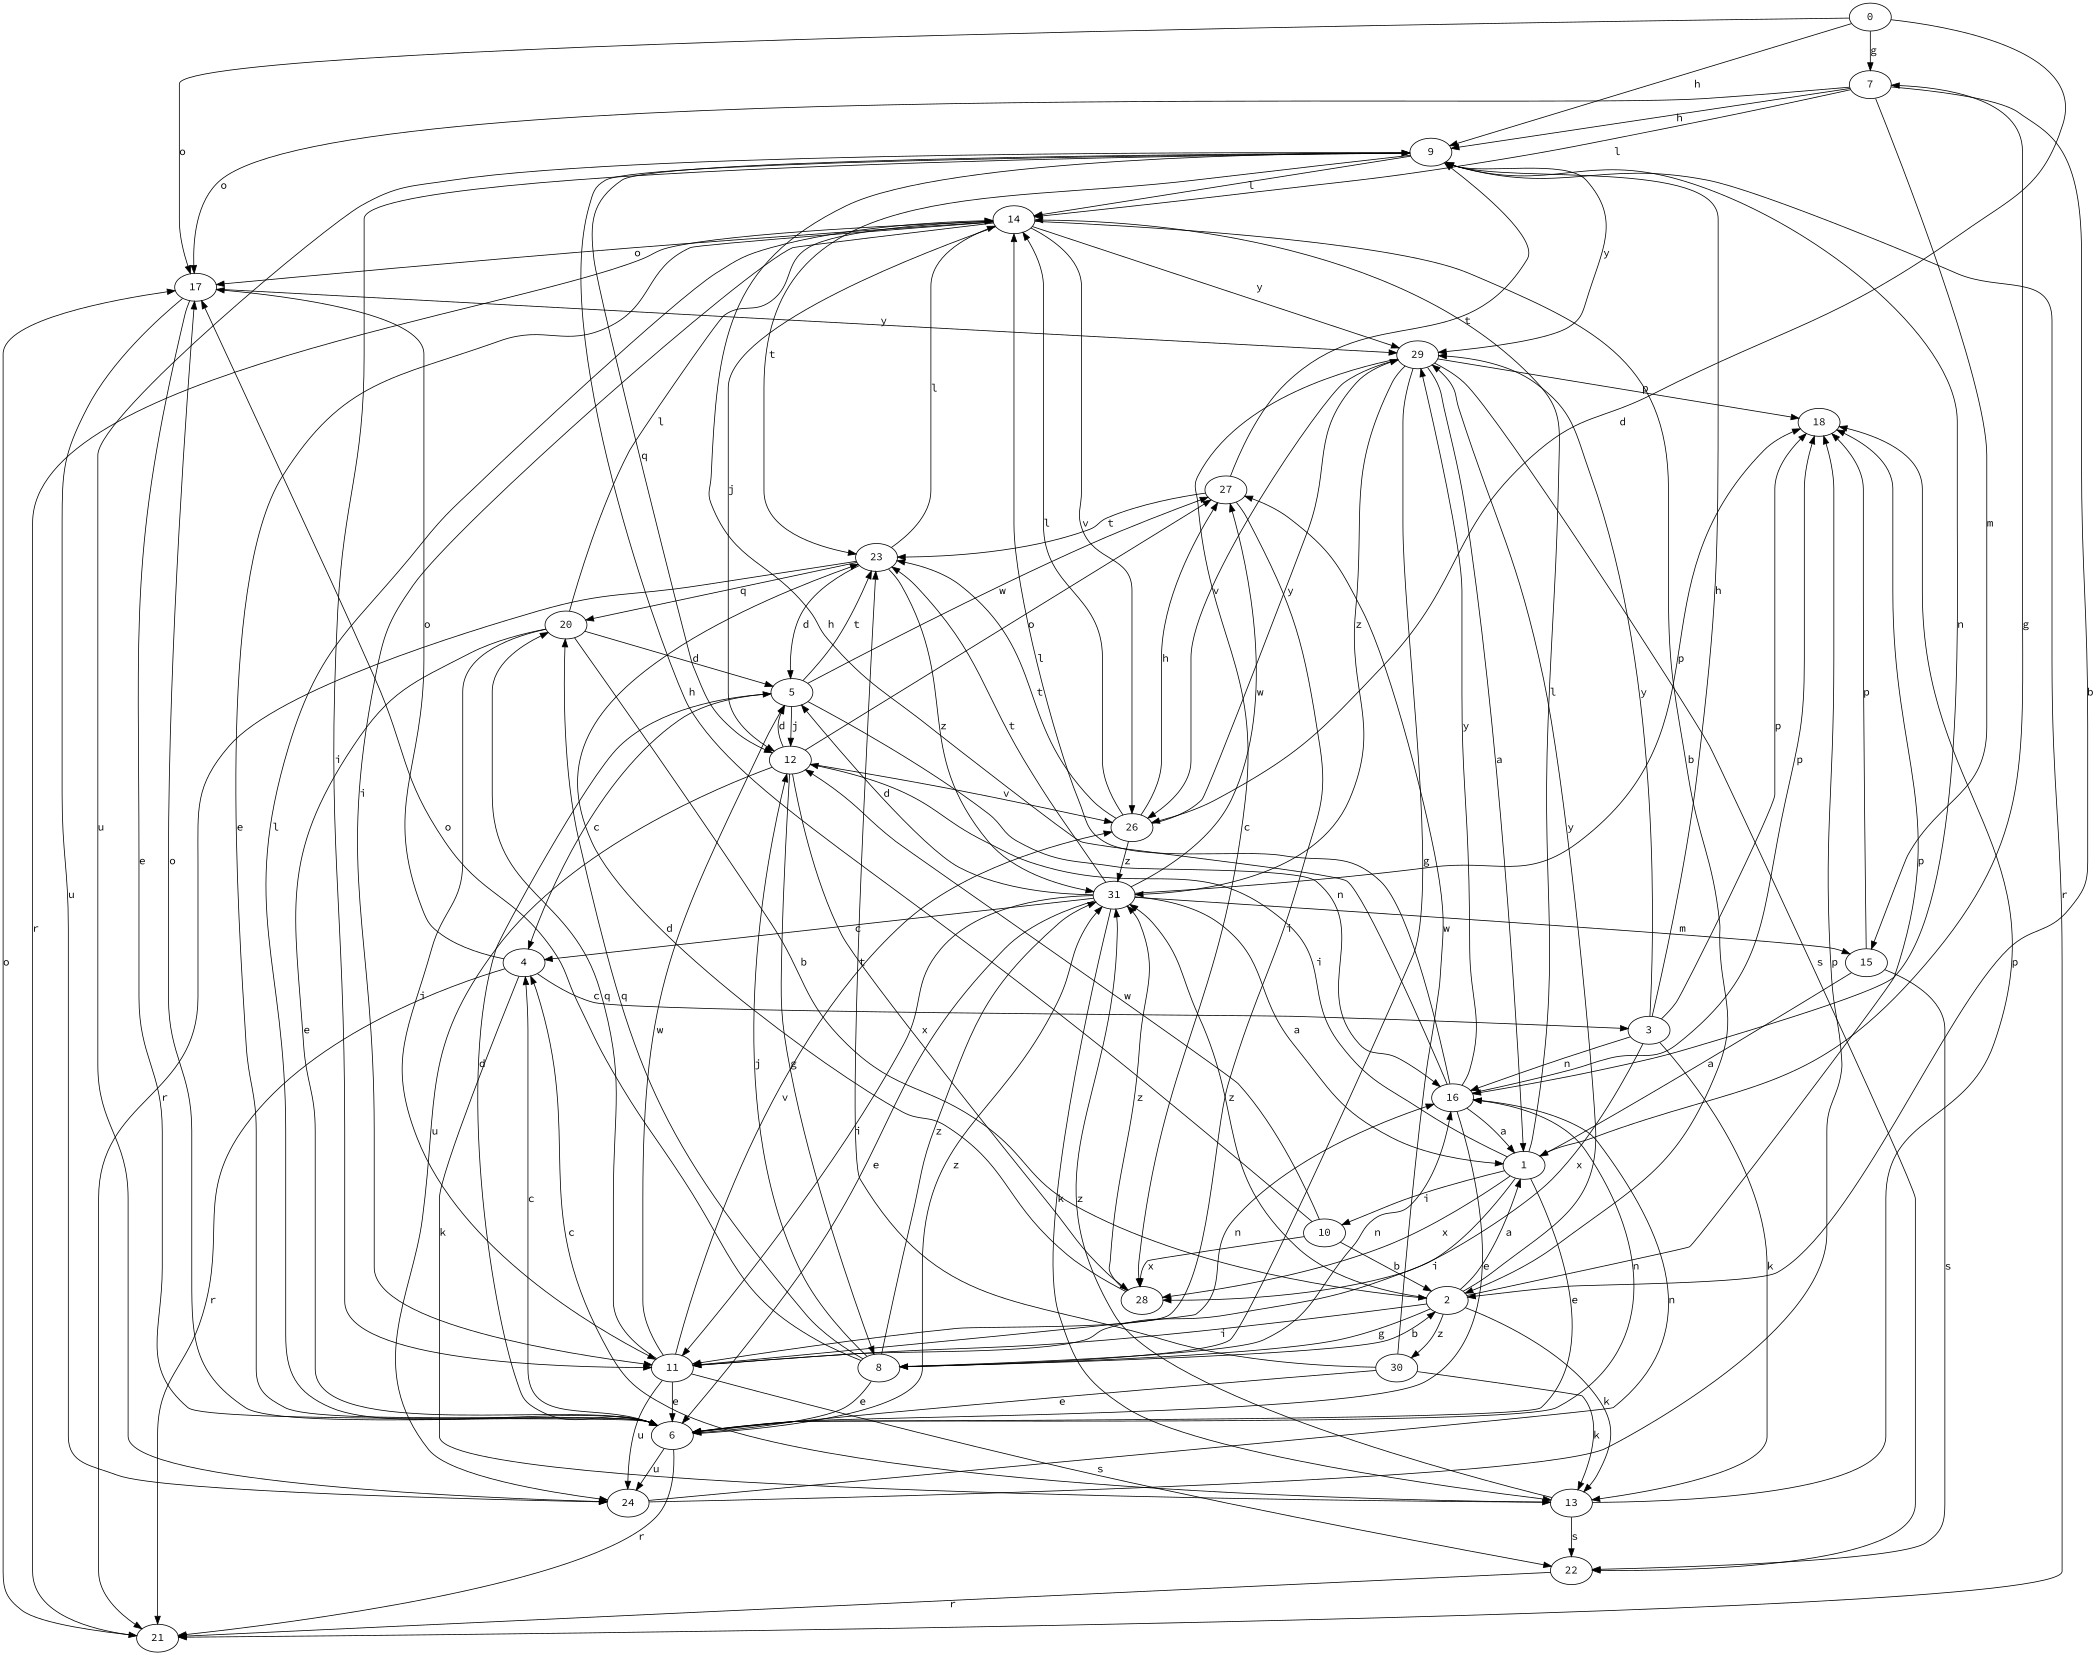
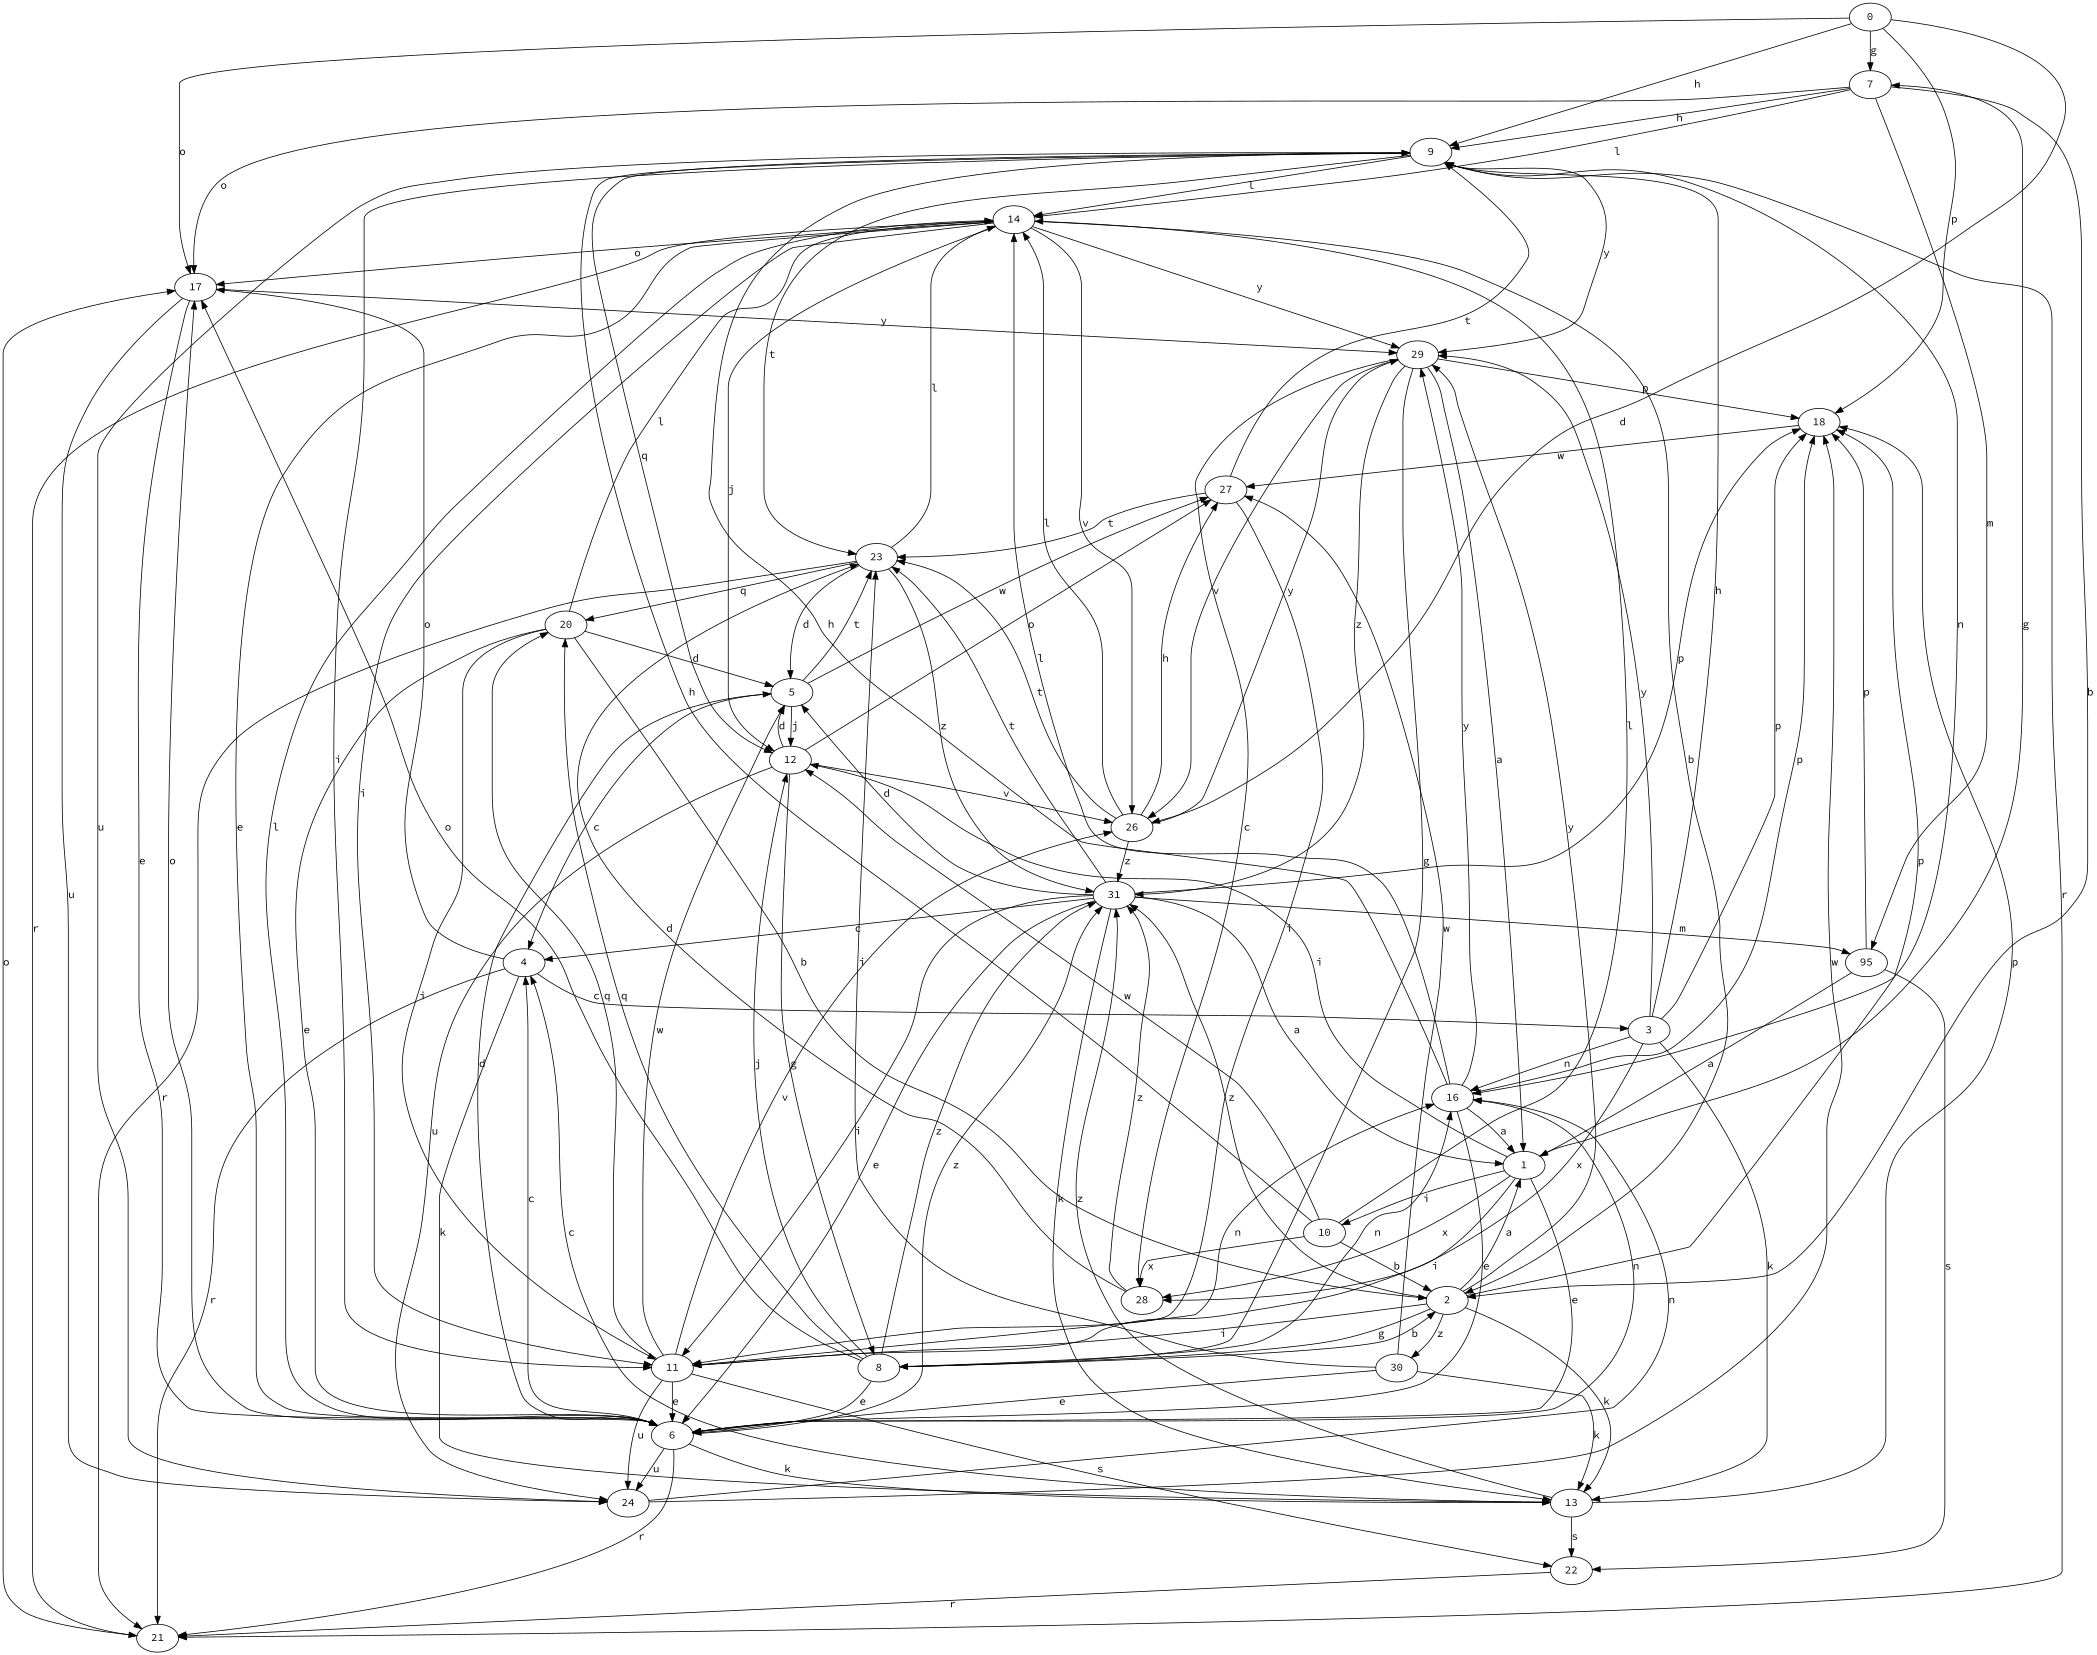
edge "0" -> "18": added, label "p"
edge "1" -> "14": now "10" -> "14"
edge "31" -> "27": now "18" -> "27"
edge "5" -> "16": removed, label "n"
edge "30" -> "23": label "t" -> "i"
edge "24" -> "18": label "p" -> "w"
node "15": label "15" -> "95"
edge "12" -> "28": removed, label "x"
edge "29" -> "22": removed, label "s"
edge "6" -> "13": added, label "k"
